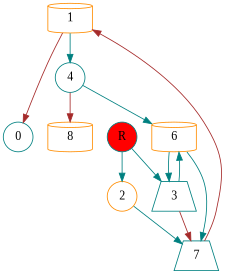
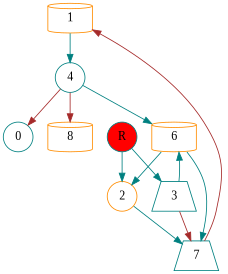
edge "1" -> "0": now "4" -> "0"
edge "6" -> "3": now "6" -> "2"
